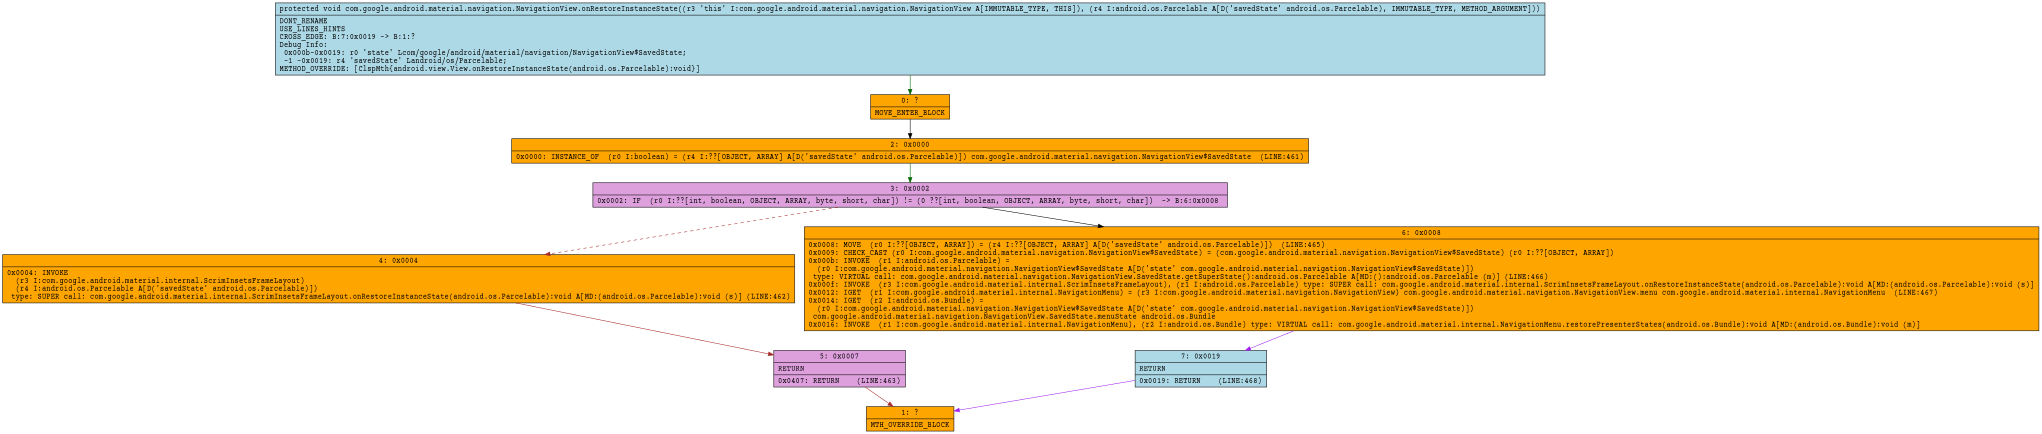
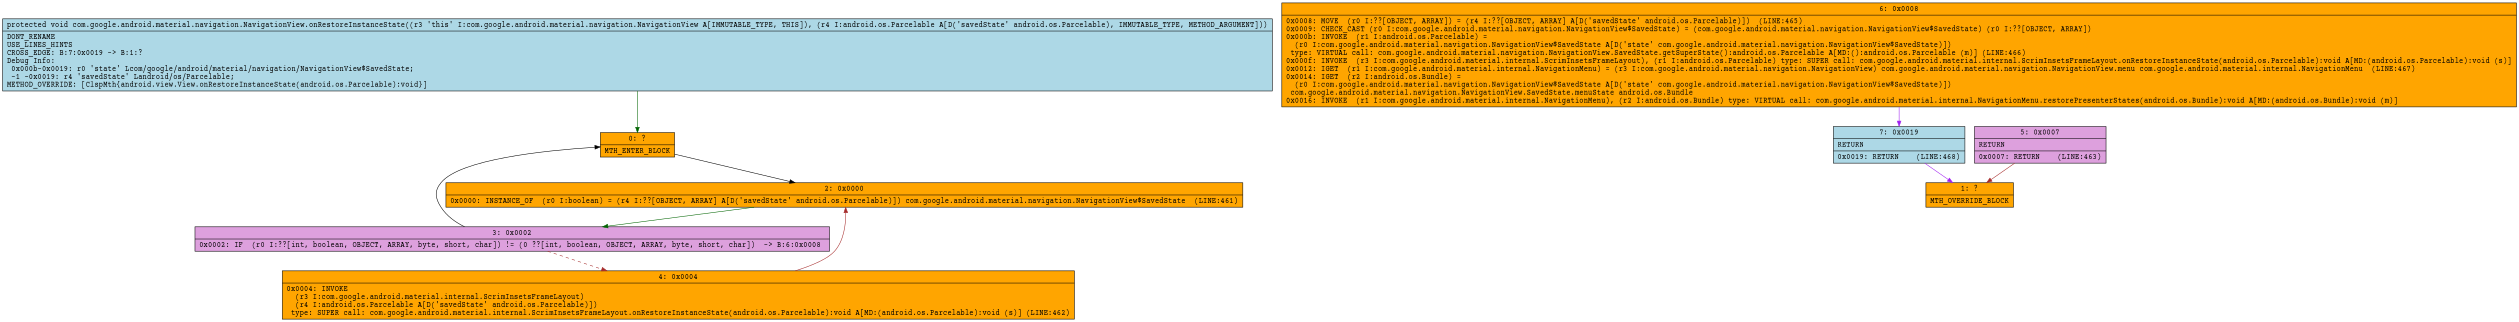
node "0: ?": text "MOVE_ENTER_BLOCK" -> "MTH_ENTER_BLOCK"
edge "3: 0x0002" -> "6: 0x0008": now "3: 0x0002" -> "0: ?"
edge "4: 0x0004" -> "5: 0x0007": now "4: 0x0004" -> "2: 0x0000"
node "5: 0x0007": text "0x0407: RETURN    (LINE:463)" -> "0x0007: RETURN    (LINE:463)"
